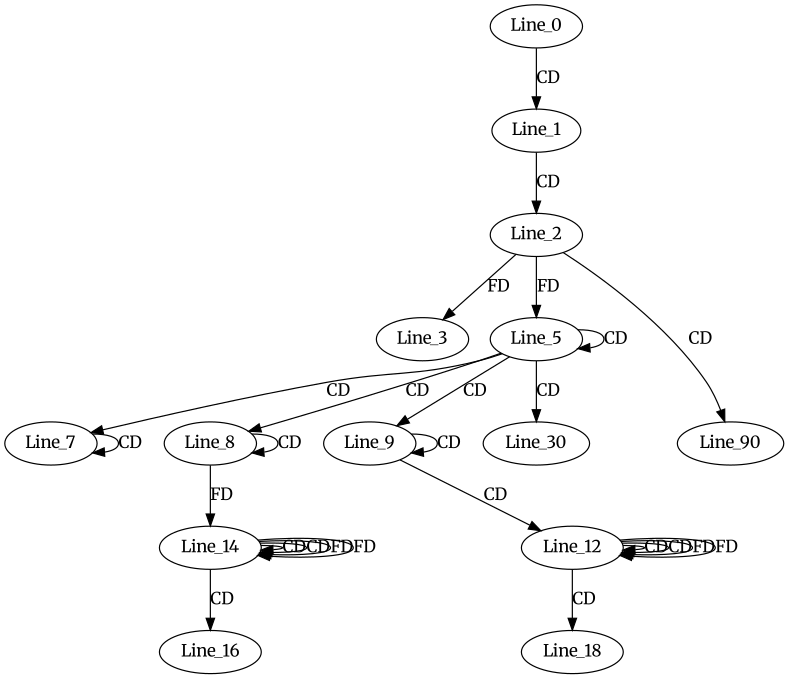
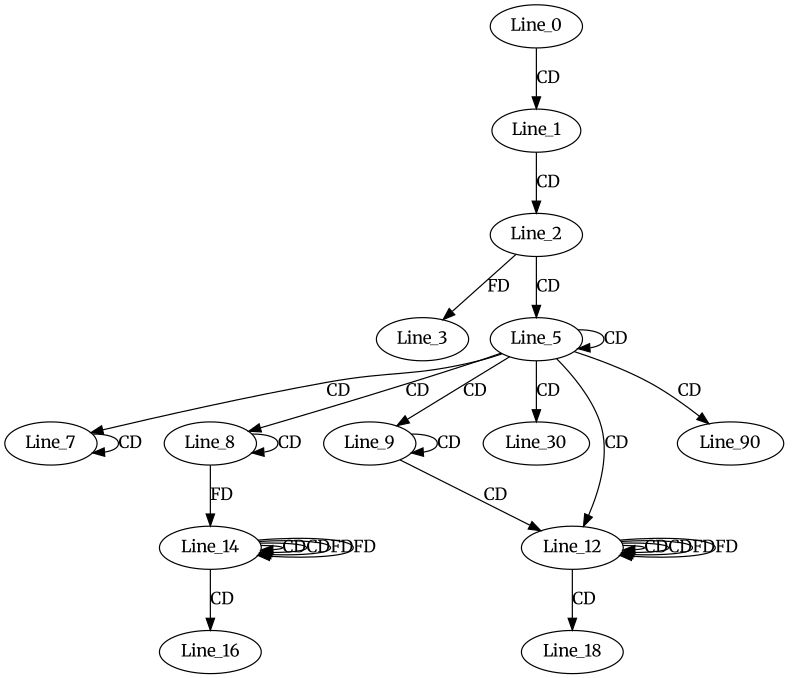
edge "Line_2" -> "Line_5": label "FD" -> "CD"
edge "Line_2" -> "Line_90": now "Line_5" -> "Line_90"
edge "Line_5" -> "Line_12": added, label "CD"
